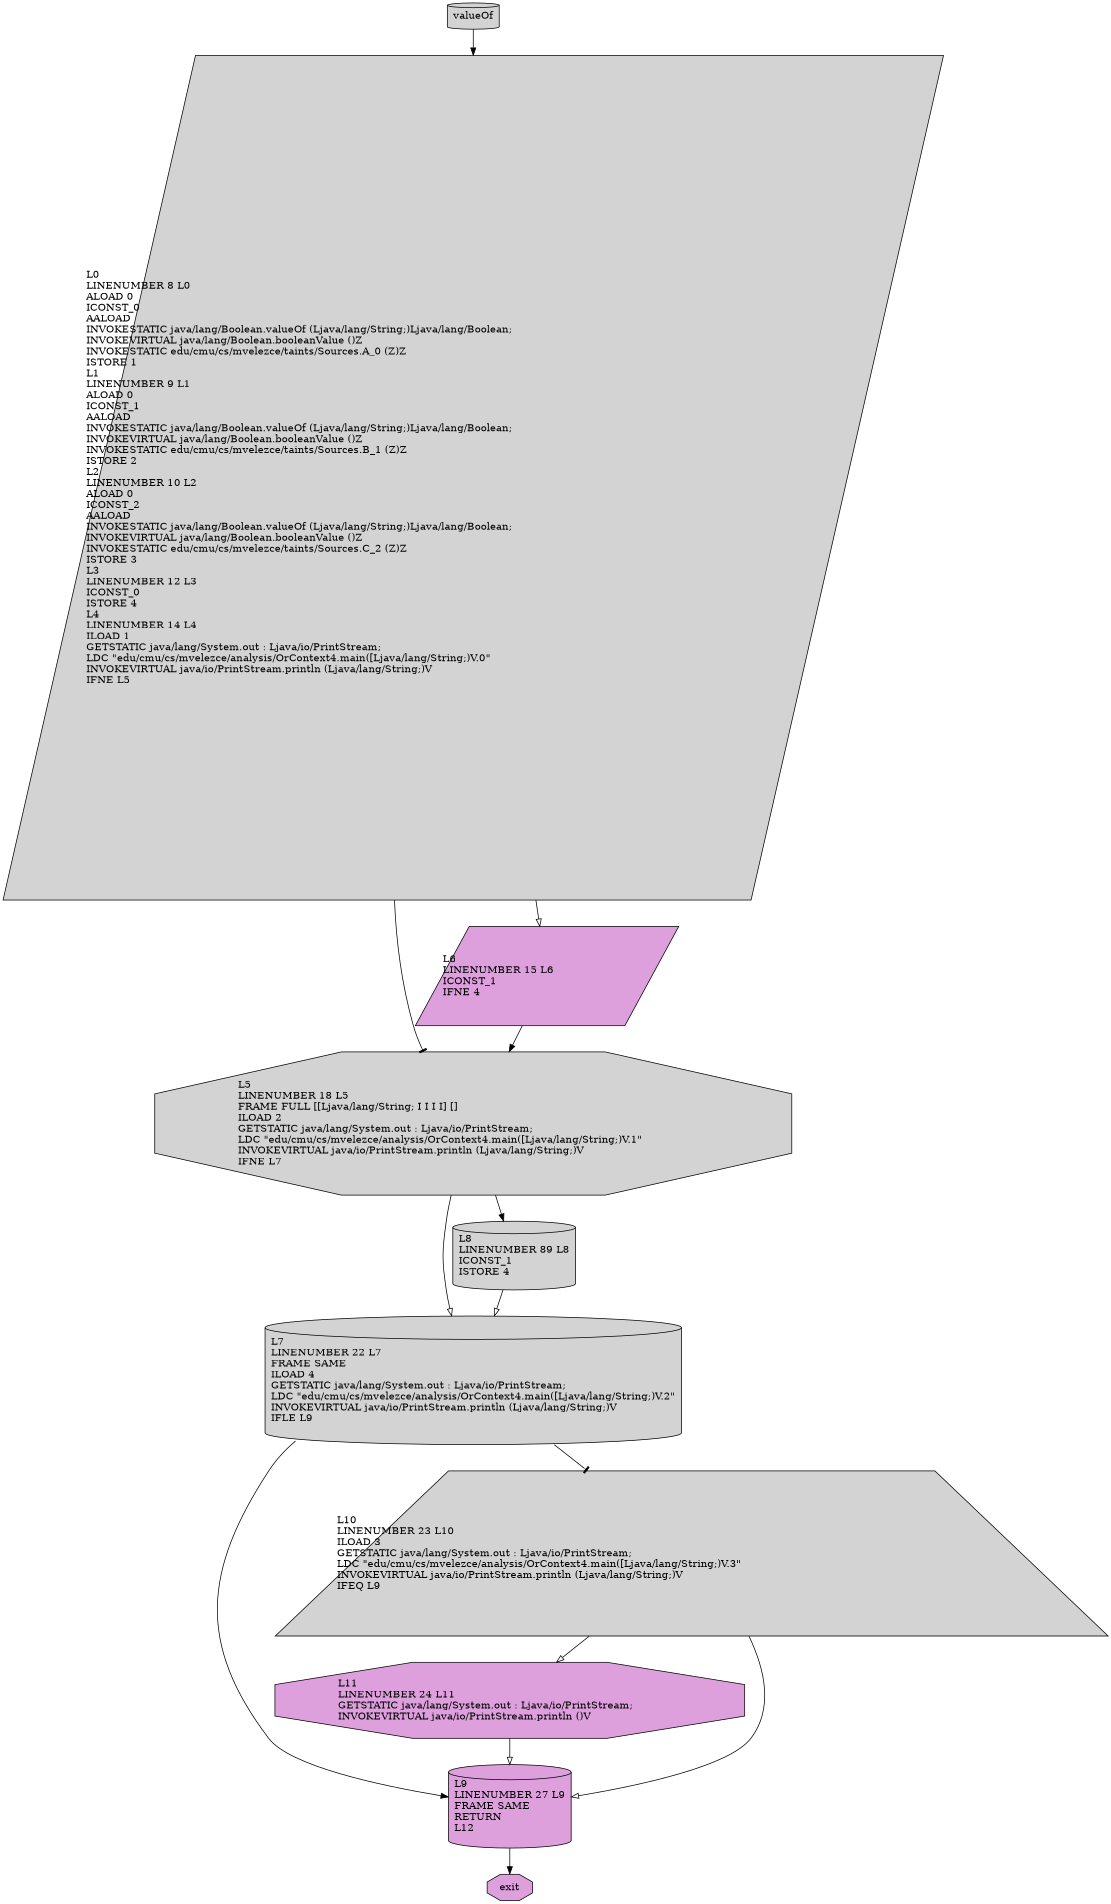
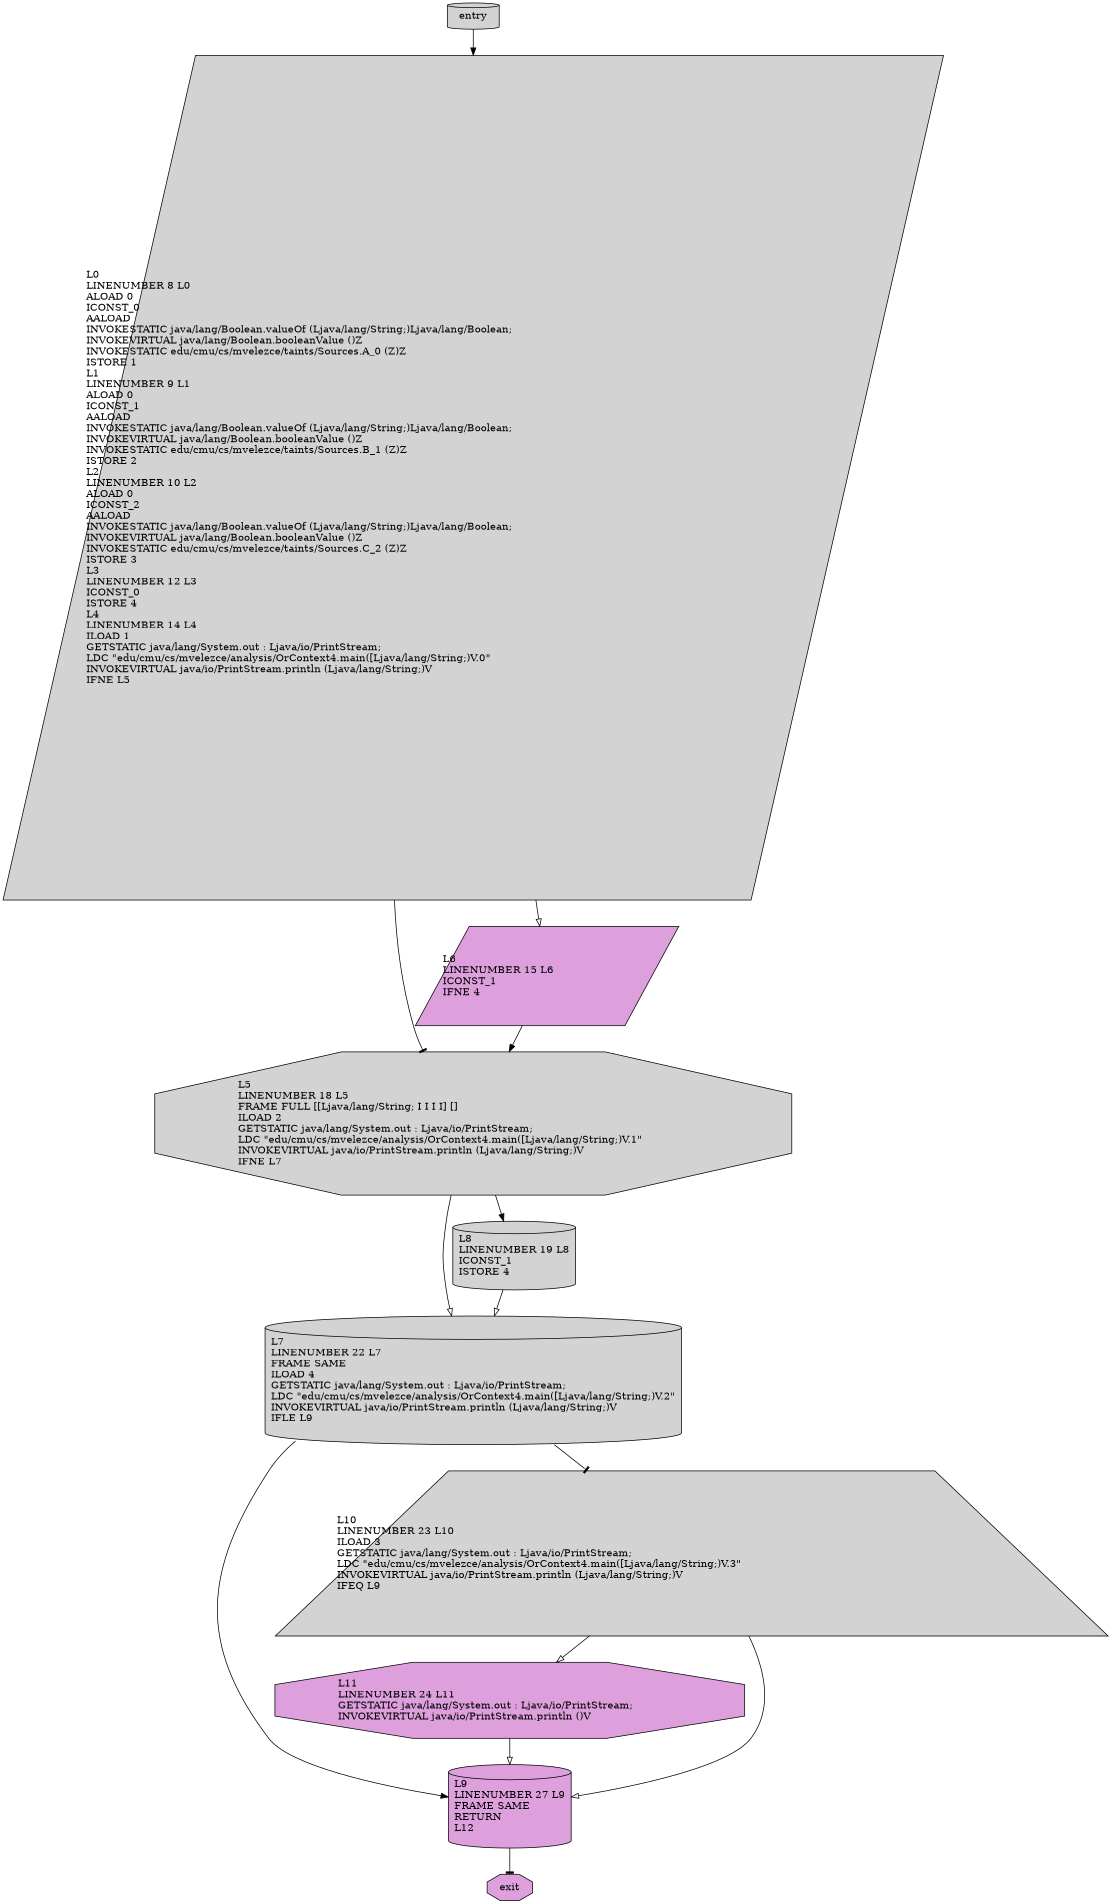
node "valueOf": label "valueOf" -> "entry"
node "L8 LINENUMBER 89 L8 ICONST_1 ISTORE 4": label "L8 LINENUMBER 89 L8 ICONST_1 ISTORE 4" -> "L8 LINENUMBER 19 L8 ICONST_1 ISTORE 4"
edge "L9 LINENUMBER 27 L9 FRAME SAME RETURN L12" -> "exit": arrowhead normal -> tee
